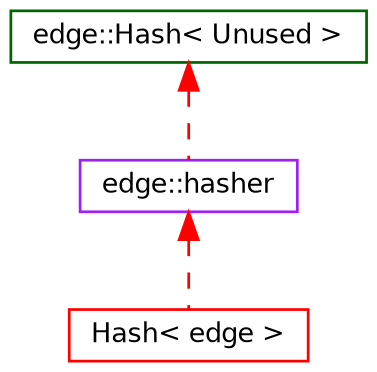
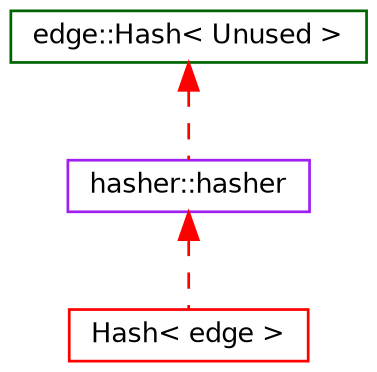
node "edge::hasher": label "edge::hasher" -> "hasher::hasher"
